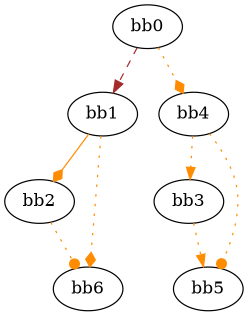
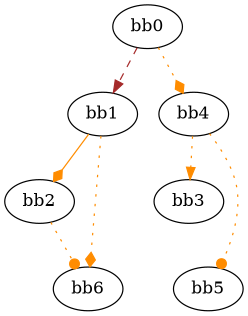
edge "bb3" -> "bb5": removed
